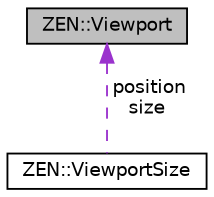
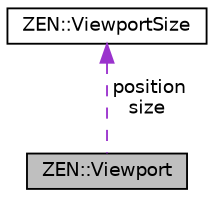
edge "ZEN::ViewportSize" -> "ZEN::Viewport": reversed
